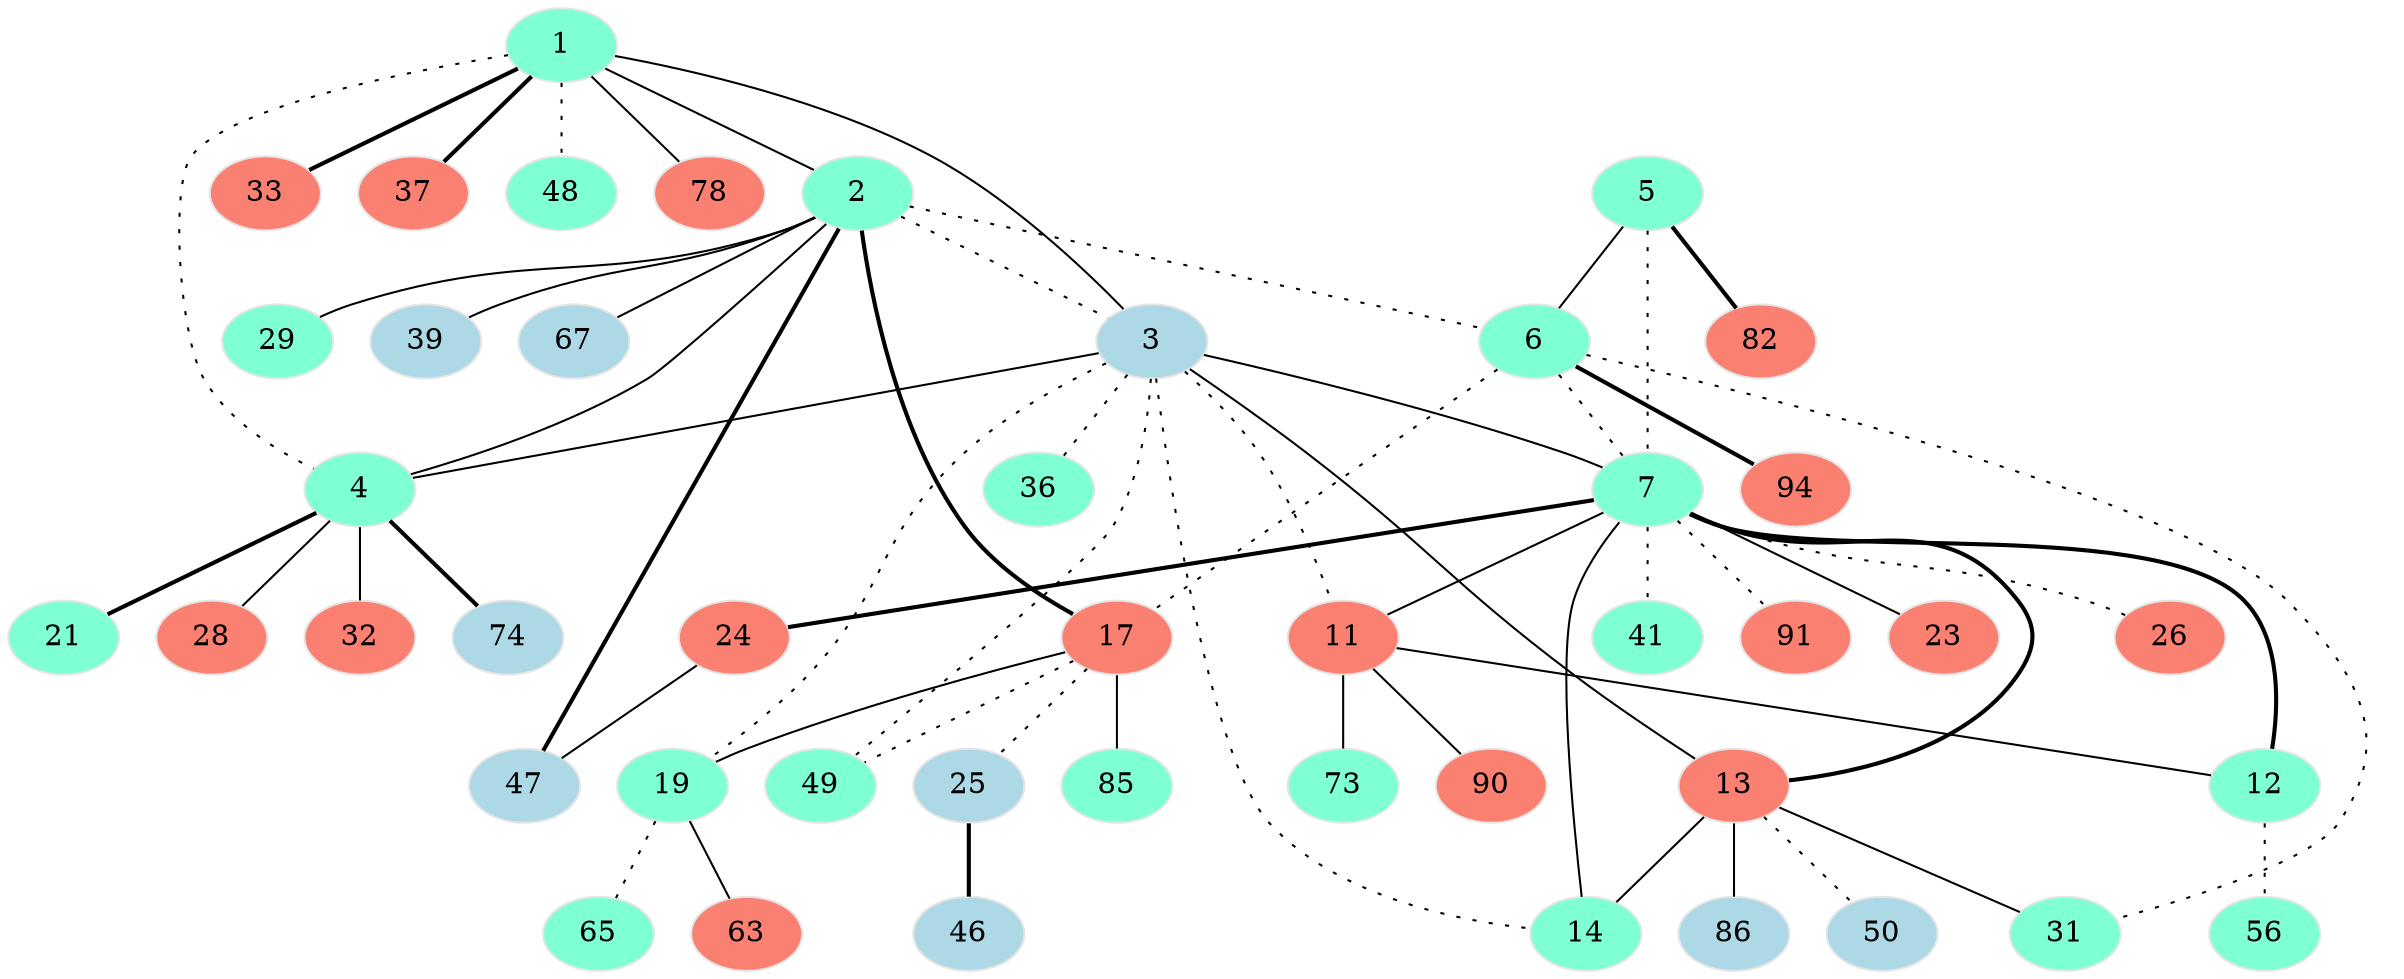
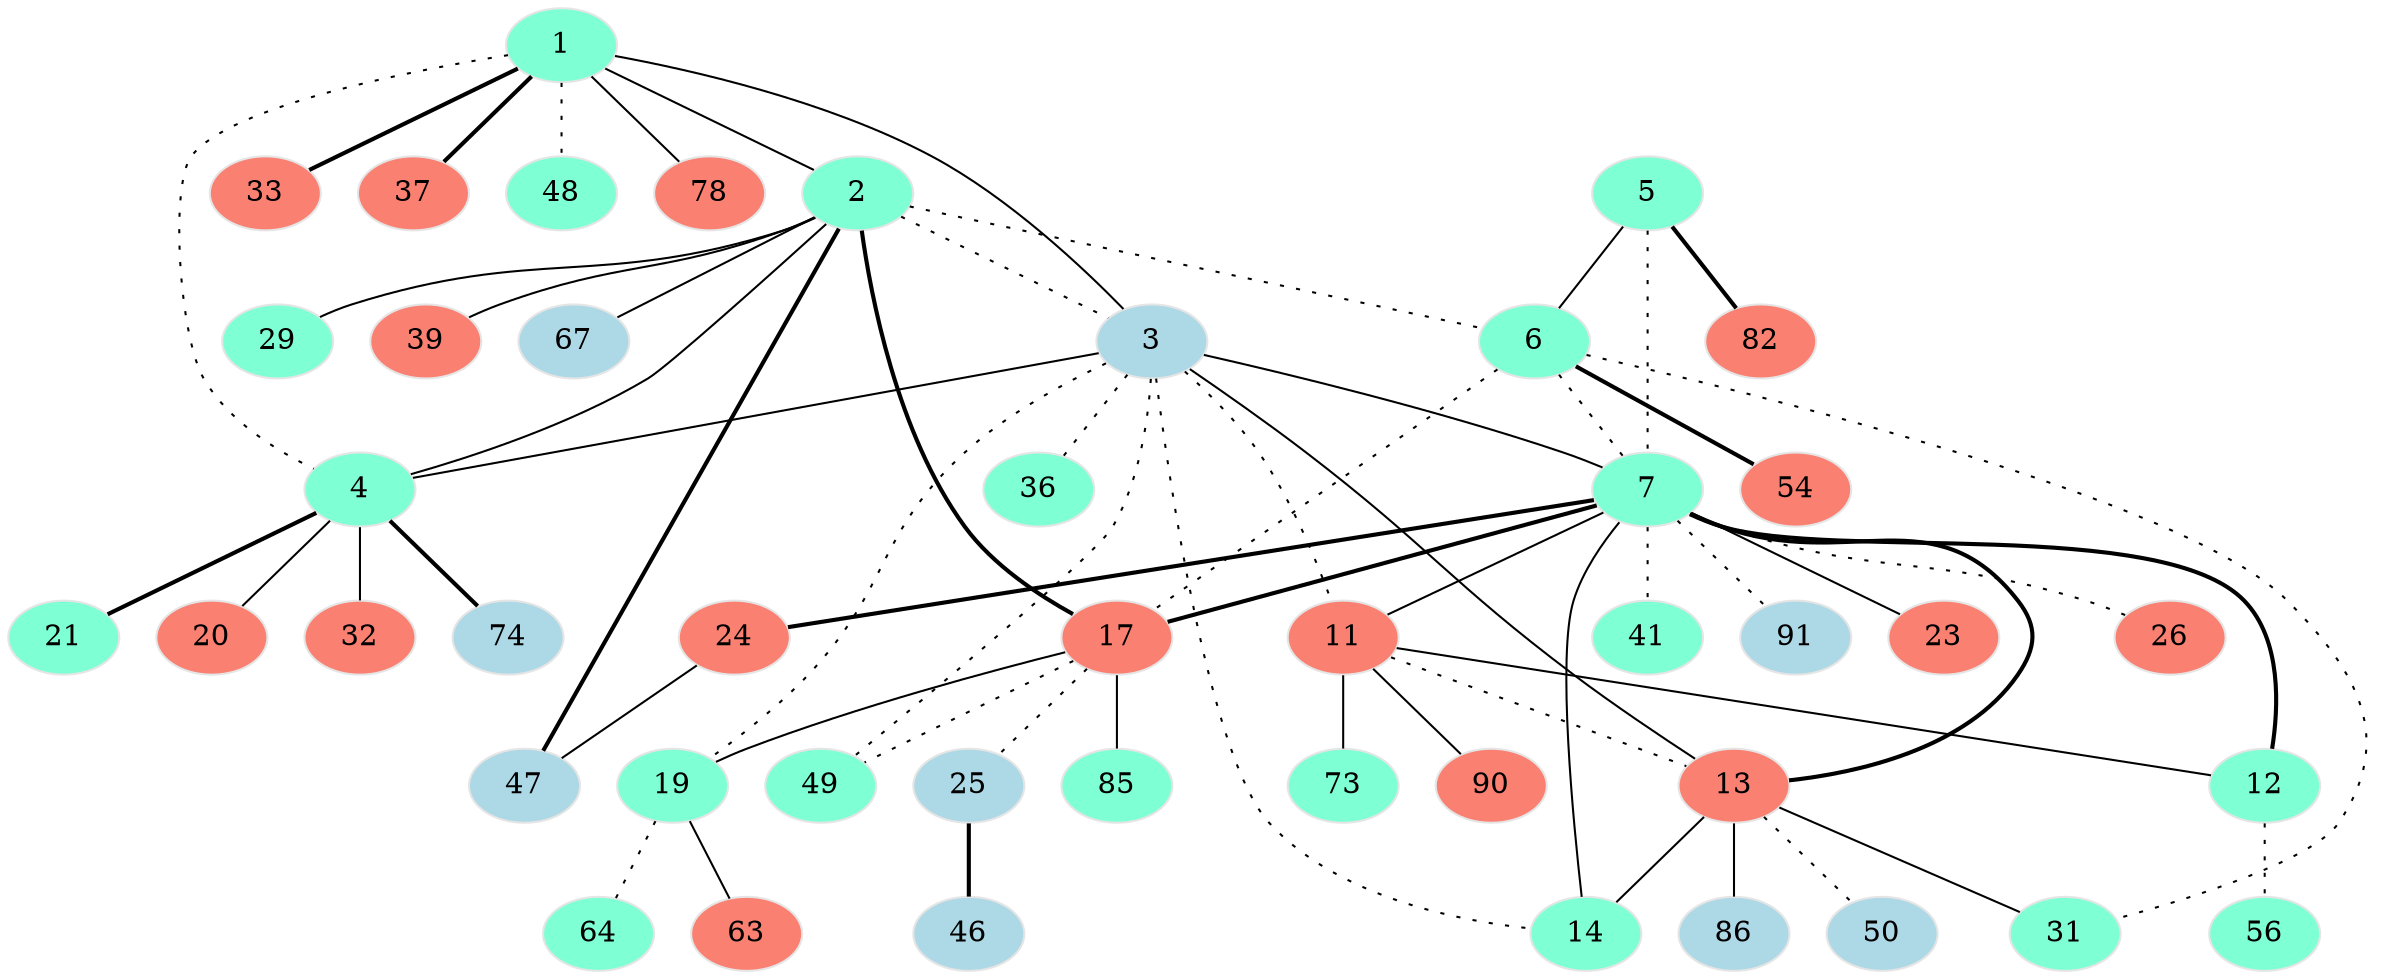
node "39": fillcolor lightblue -> salmon
node "94": label "94" -> "54"
edge "7" -- "17": added
node "28": label "28" -> "20"
node "91": fillcolor salmon -> lightblue
edge "11" -- "13": added
node "65": label "65" -> "64"
